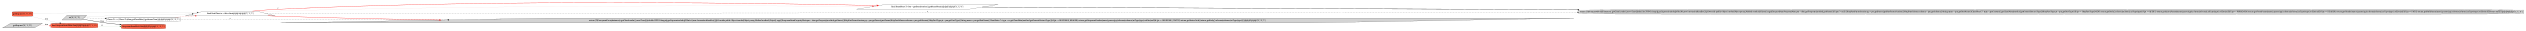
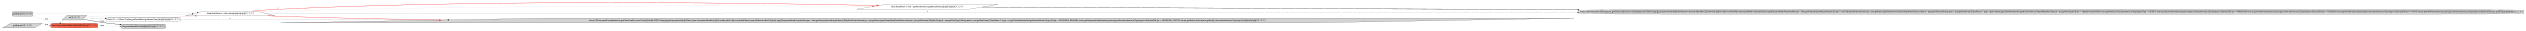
node "getRequest['1', '0', '0']": fillcolor tomato -> lightgray
edge "final RequestBeanMeta rbm@@@2@@@['1', '1', '0']" -> "ResponseBeanMeta rbm@@@2@@@['0', '0', '1']": label "0" -> "true"
node "ResponseBeanMeta rbm@@@2@@@['0', '0', '1']": fillcolor tomato -> lightgray
